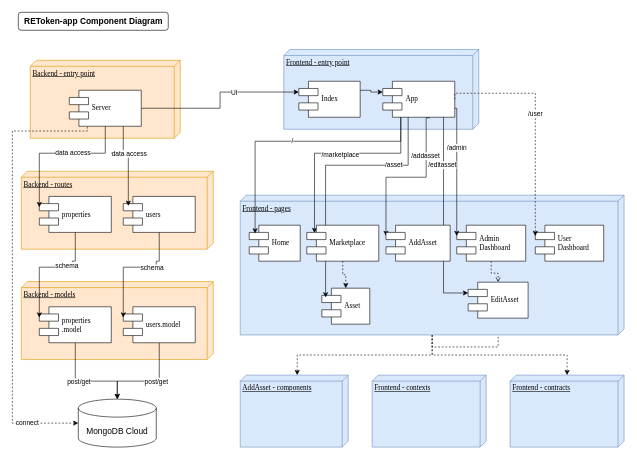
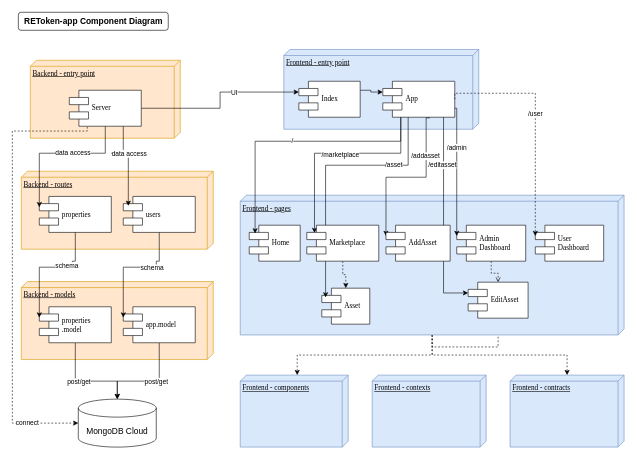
node "users.model": label "users.model" -> "app.model"
node "AddAsset - components": label "AddAsset - components" -> "Frontend - components"
